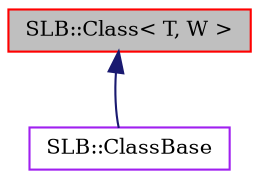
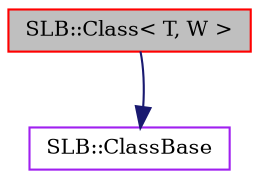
edge "SLB::ClassBase" -> "SLB::Class< T, W >": reversed
